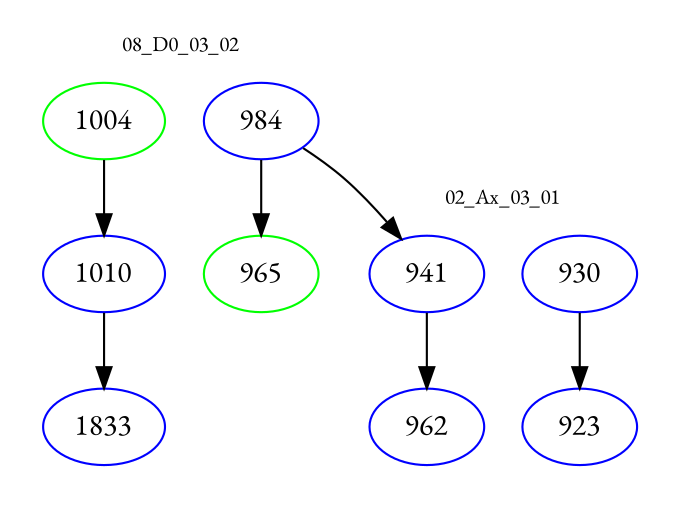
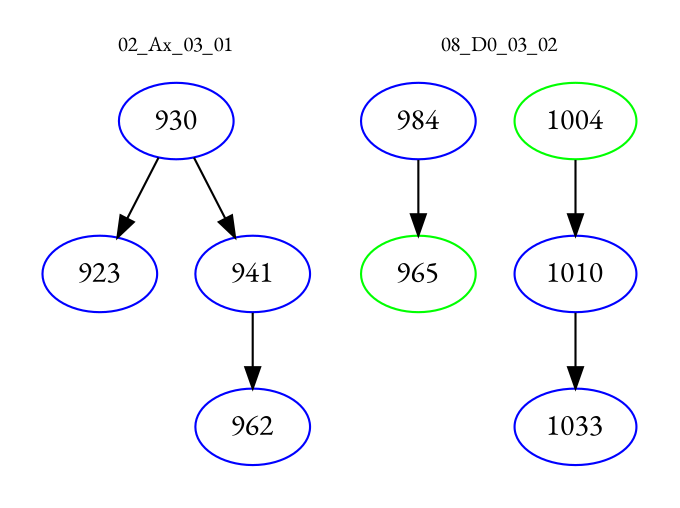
edge "984" -> "941": now "930" -> "941"
node "1833": label "1833" -> "1033"
